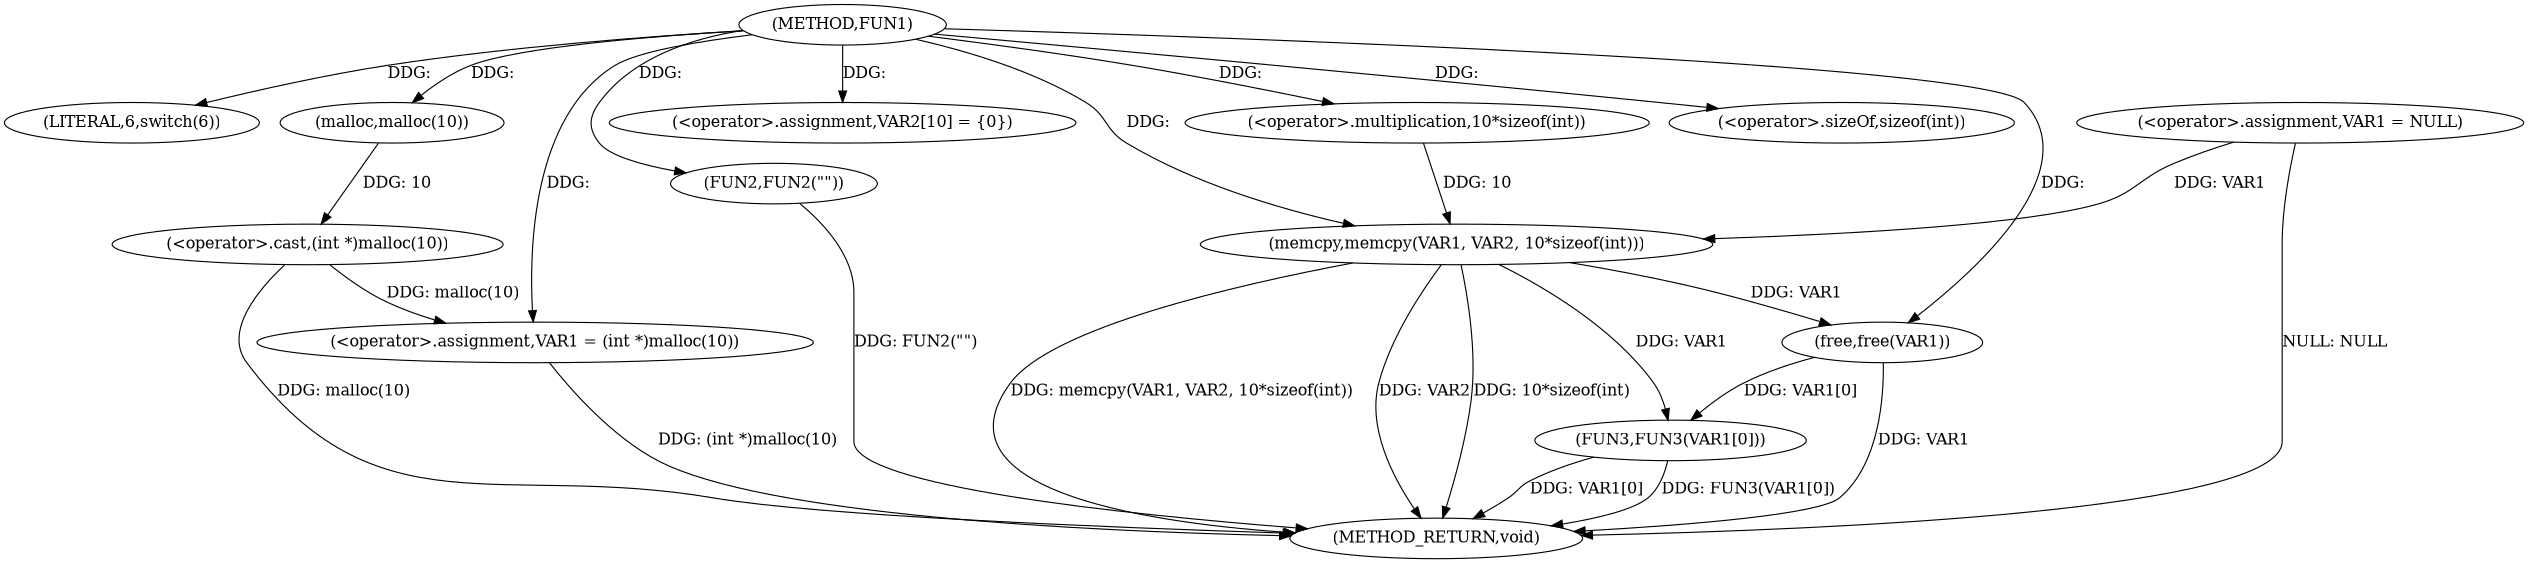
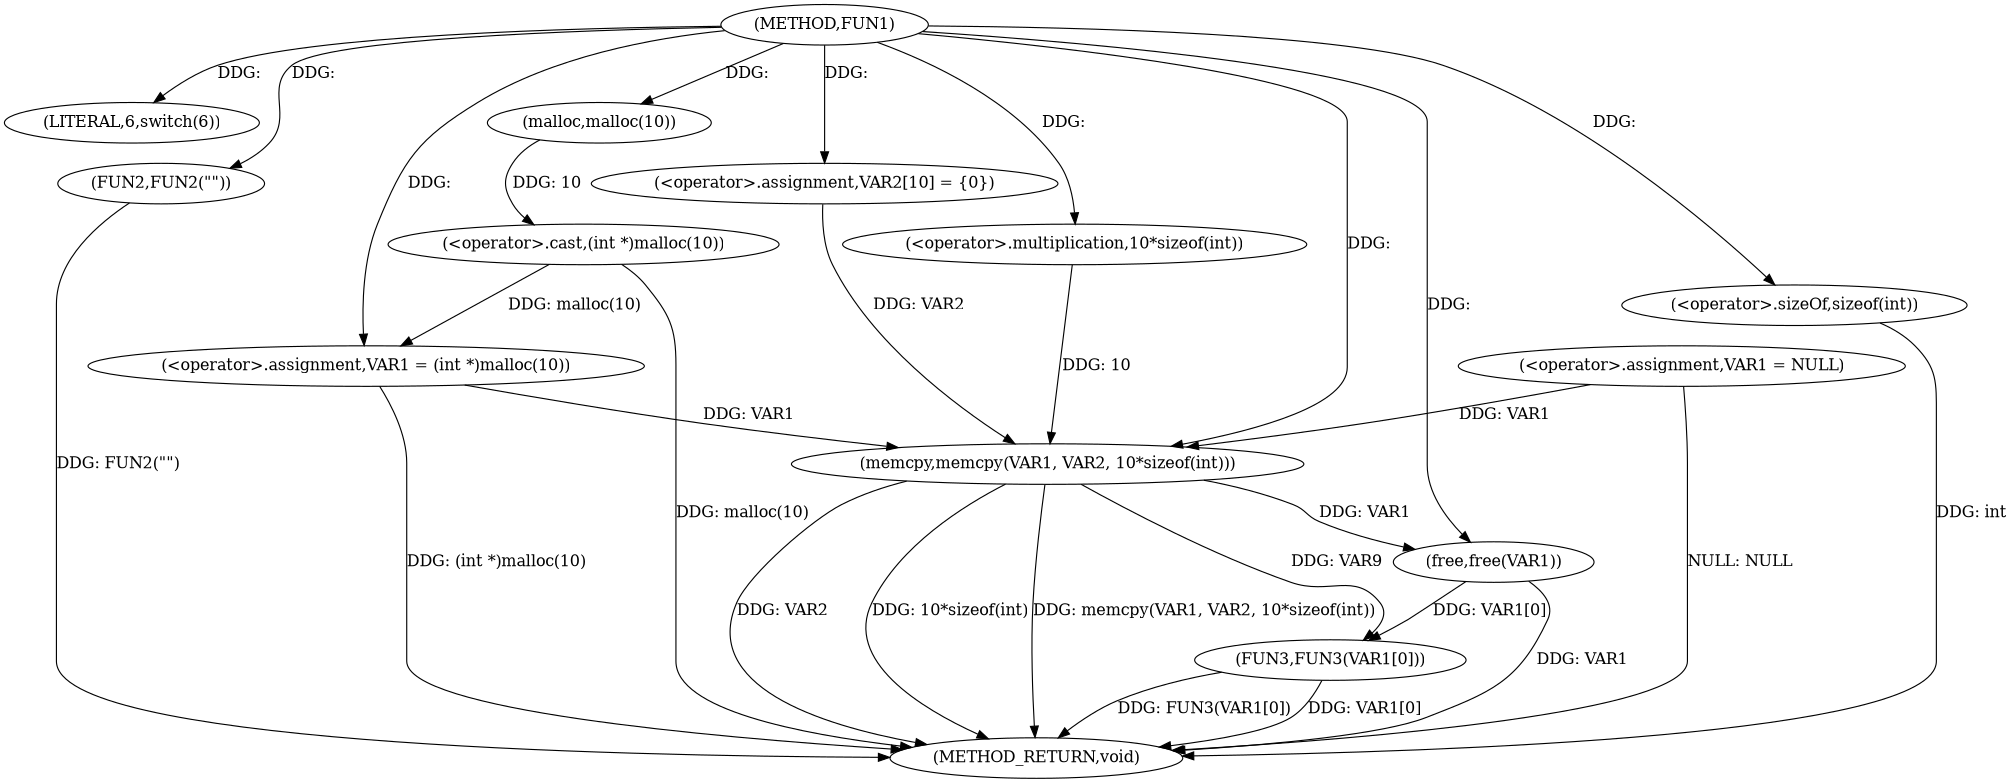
edge "(<operator>.assignment,VAR2[10] = {0})" -> "(memcpy,memcpy(VAR1, VAR2, 10*sizeof(int)))": added, label "DDG: VAR2"
edge "(memcpy,memcpy(VAR1, VAR2, 10*sizeof(int)))" -> "(FUN3,FUN3(VAR1[0]))": label "DDG: VAR1" -> "DDG: VAR9"
edge "(<operator>.assignment,VAR1 = (int *)malloc(10))" -> "(memcpy,memcpy(VAR1, VAR2, 10*sizeof(int)))": added, label "DDG: VAR1"
edge "(<operator>.sizeOf,sizeof(int))" -> "(METHOD_RETURN,void)": added, label "DDG: int"
